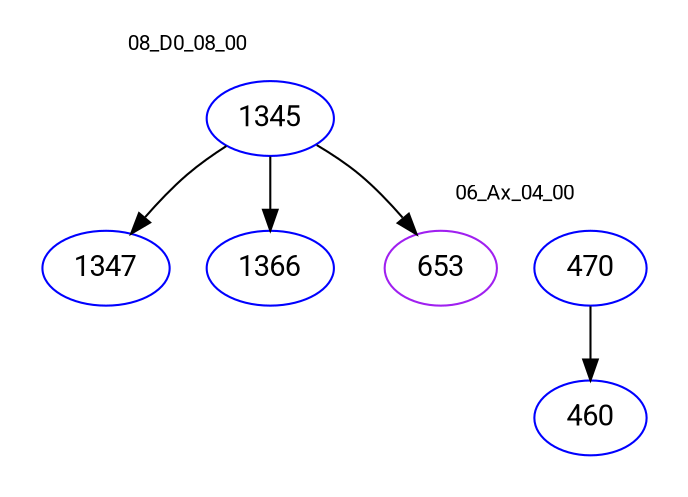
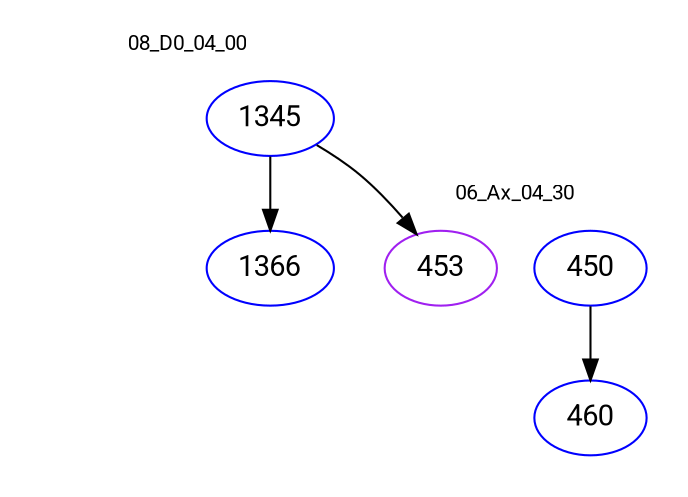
cluster "08_D0_08_00": label "08_D0_08_00" -> "08_D0_04_00"
cluster "06_Ax_04_00": label "06_Ax_04_00" -> "06_Ax_04_30"
node "1347": removed
node "653": label "653" -> "453"
node "470": label "470" -> "450"
